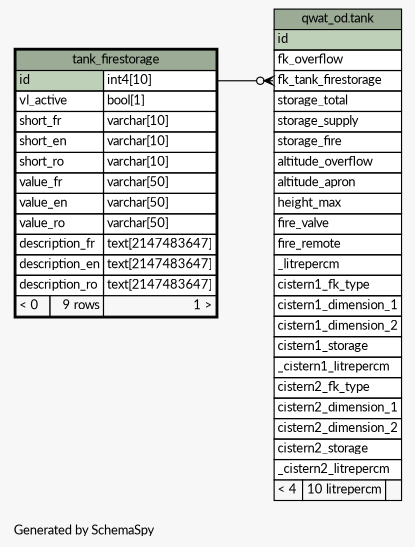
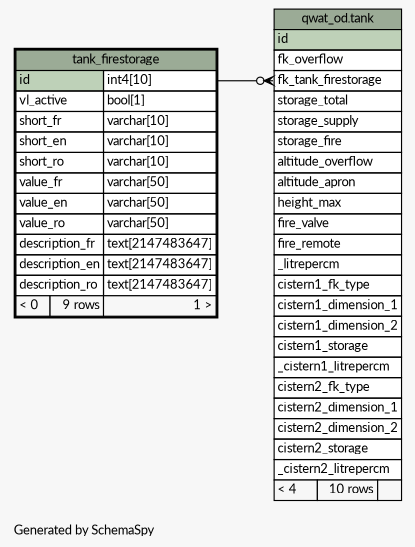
node "qwat_od.tank": text "10 litrepercm" -> "10 rows"
